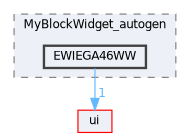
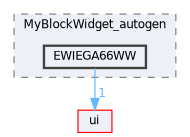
node "EWIEGA46WW": label "EWIEGA46WW" -> "EWIEGA66WW"
